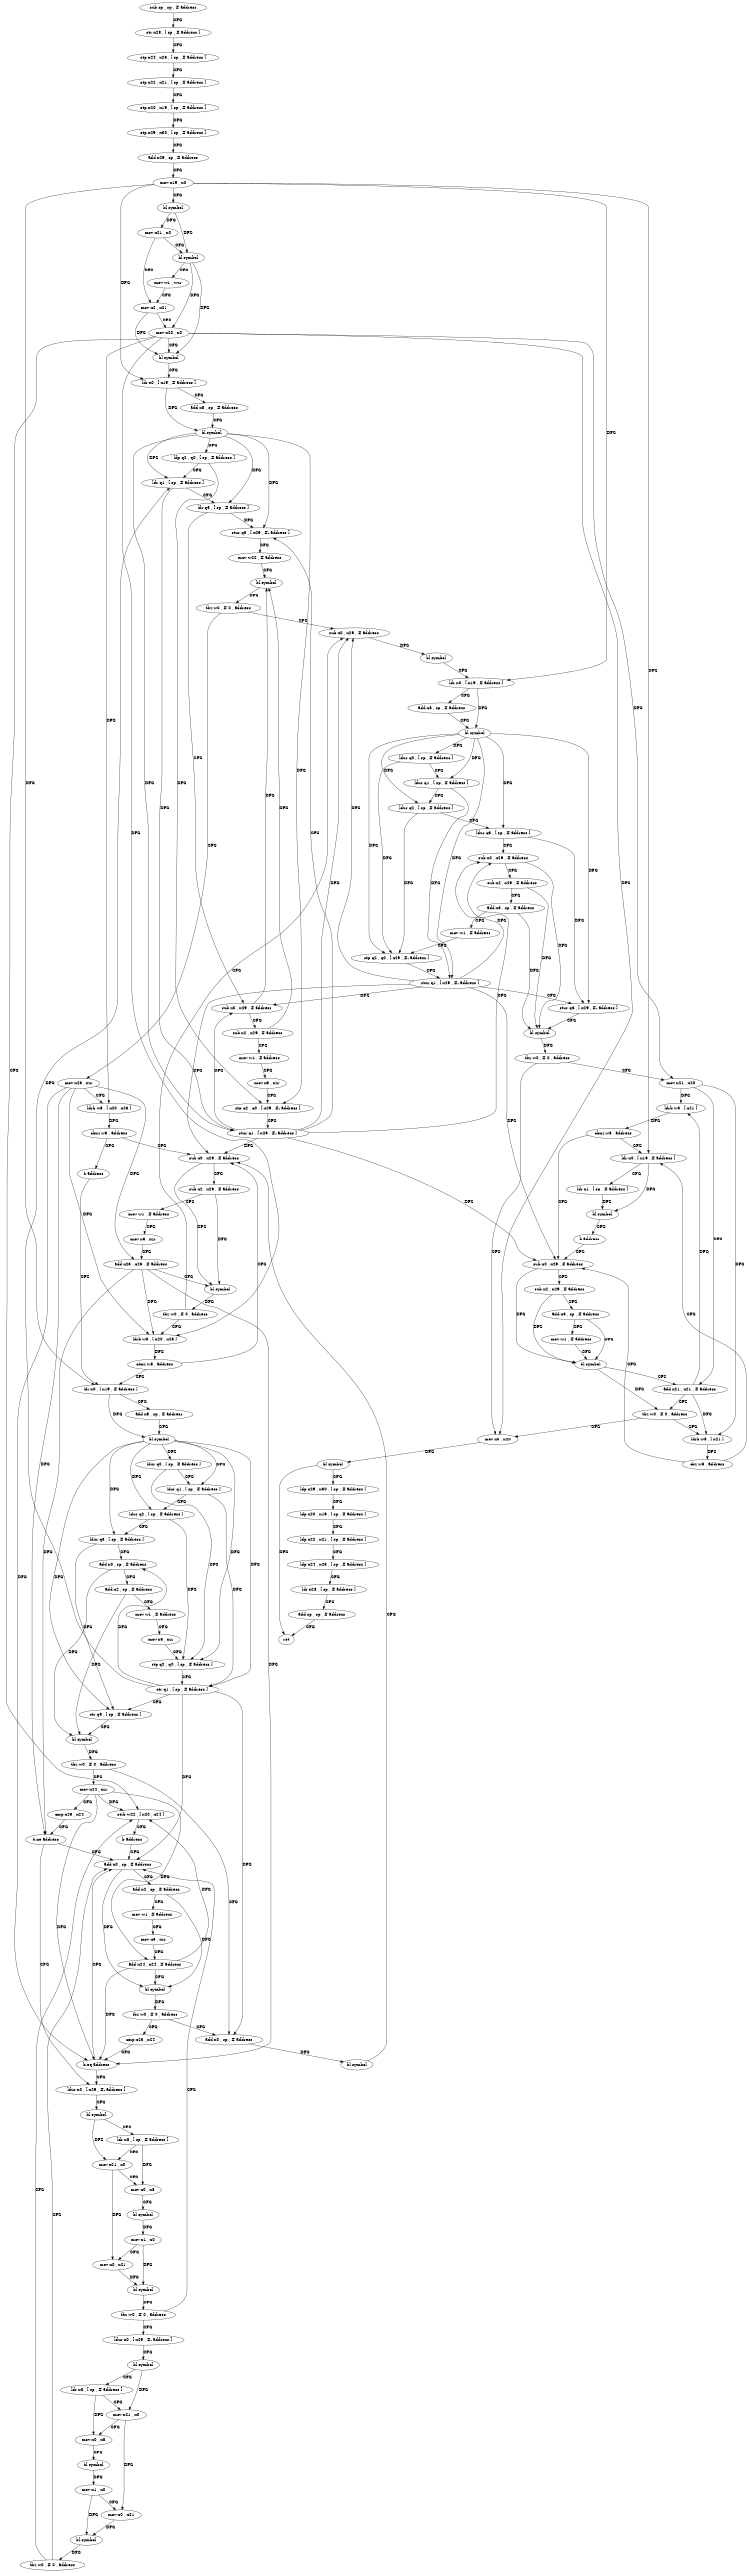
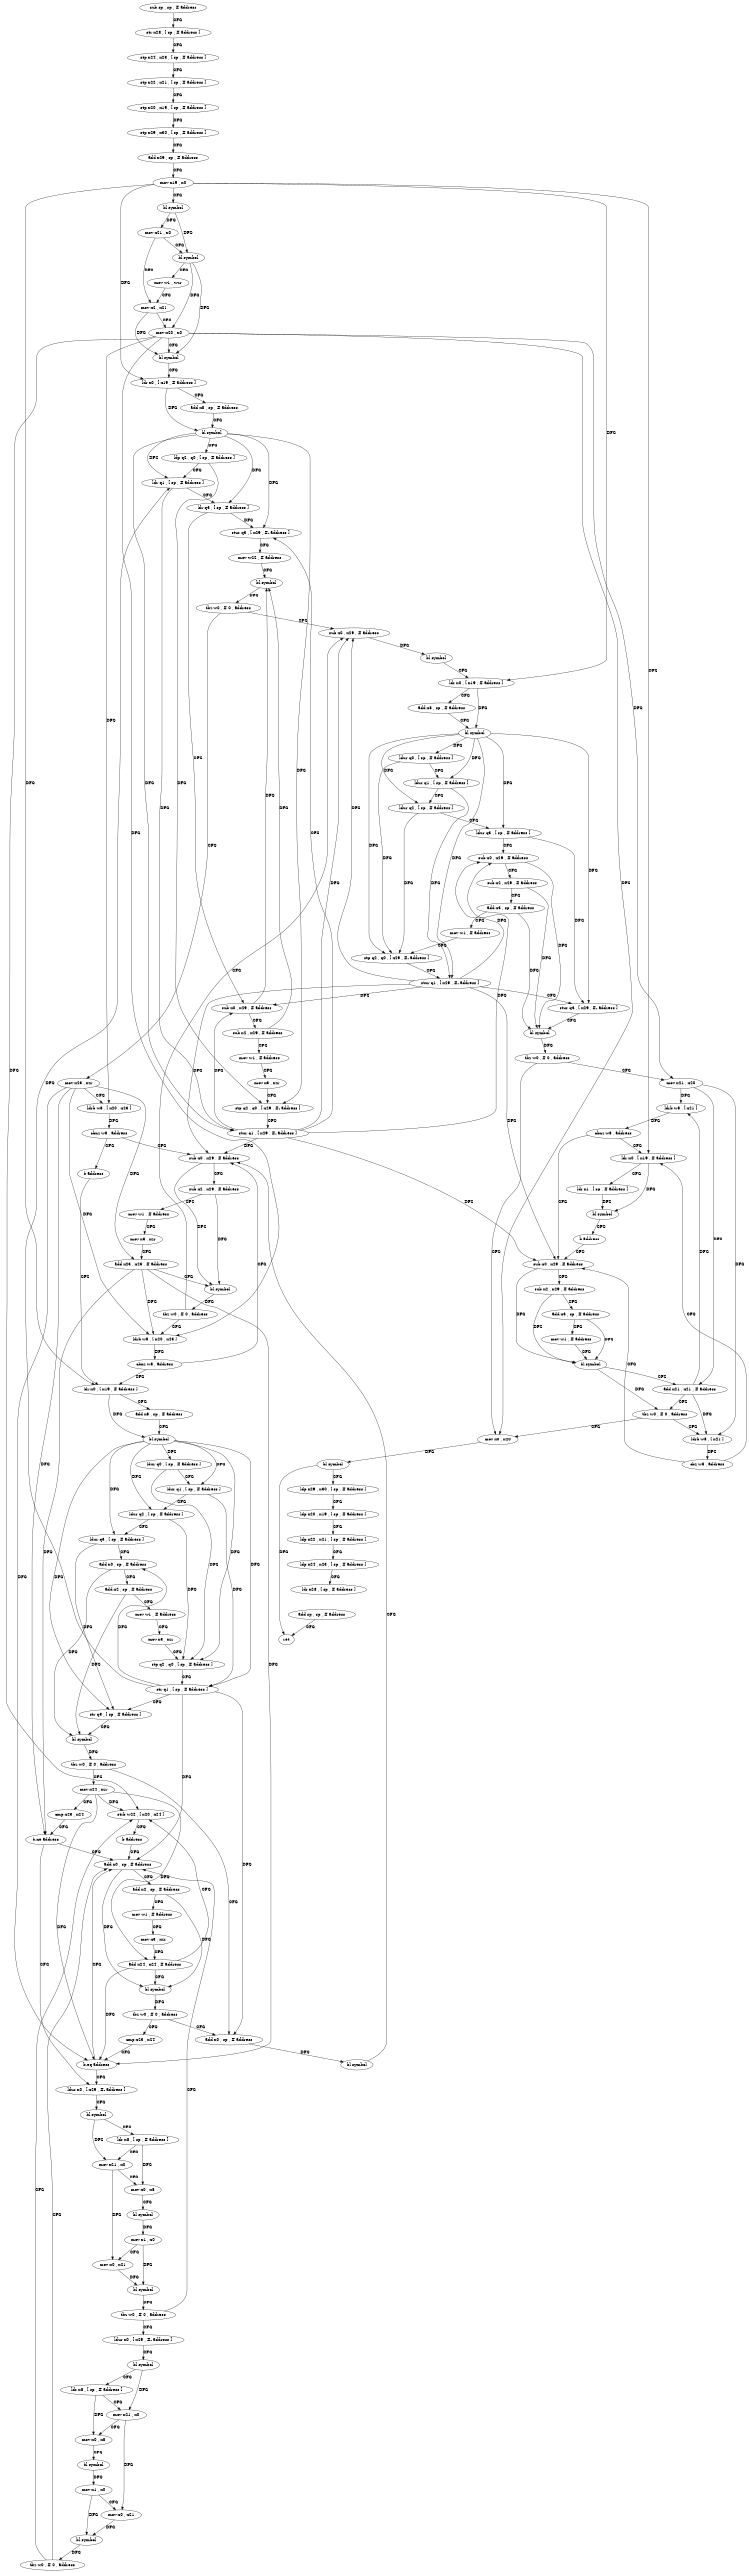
edge "mov x20 , x0" -> "strb w22 , [ x20 , x24 ]": label "CFG" -> "DFG"
edge "ldr x28 , [ sp , # address ]" -> "add sp , sp , # address": removed, label "CFG"
edge "add x24 , x24 , # address" -> "strb w22 , [ x20 , x24 ]": label "DFG" -> "CFG"
